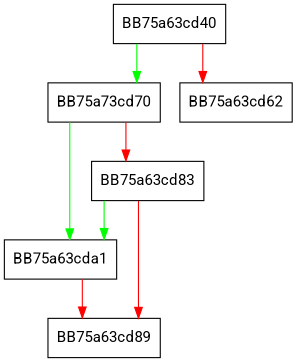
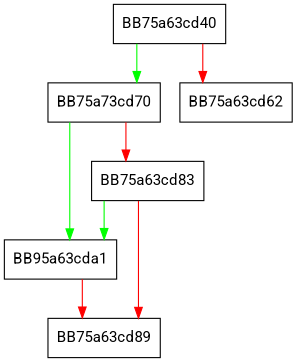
node "BB75a63cda1": label "BB75a63cda1" -> "BB95a63cda1"
